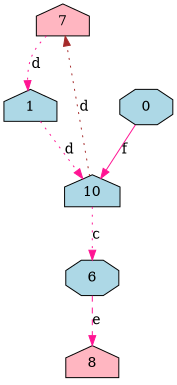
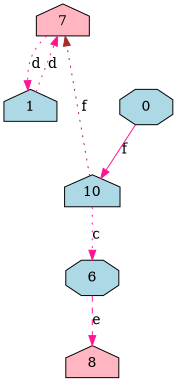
edge "10" -> "7": label "d" -> "f"
edge "1" -> "10": now "1" -> "7"
